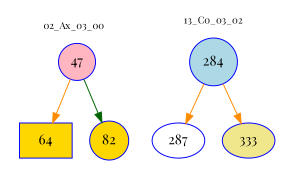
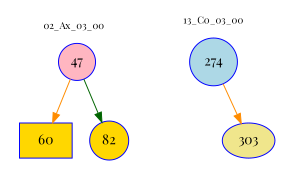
cluster "13_C0_03_02": label "13_C0_03_02" -> "13_C0_03_00"
node "284": label "284" -> "274"
node "64": label "64" -> "60"
node "287": removed
node "333": label "333" -> "303"
